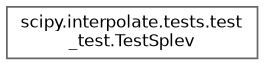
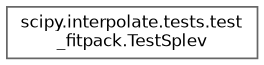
node "scipy.interpolate.tests.test _test.TestSplev": label "scipy.interpolate.tests.test _test.TestSplev" -> "scipy.interpolate.tests.test _fitpack.TestSplev"
